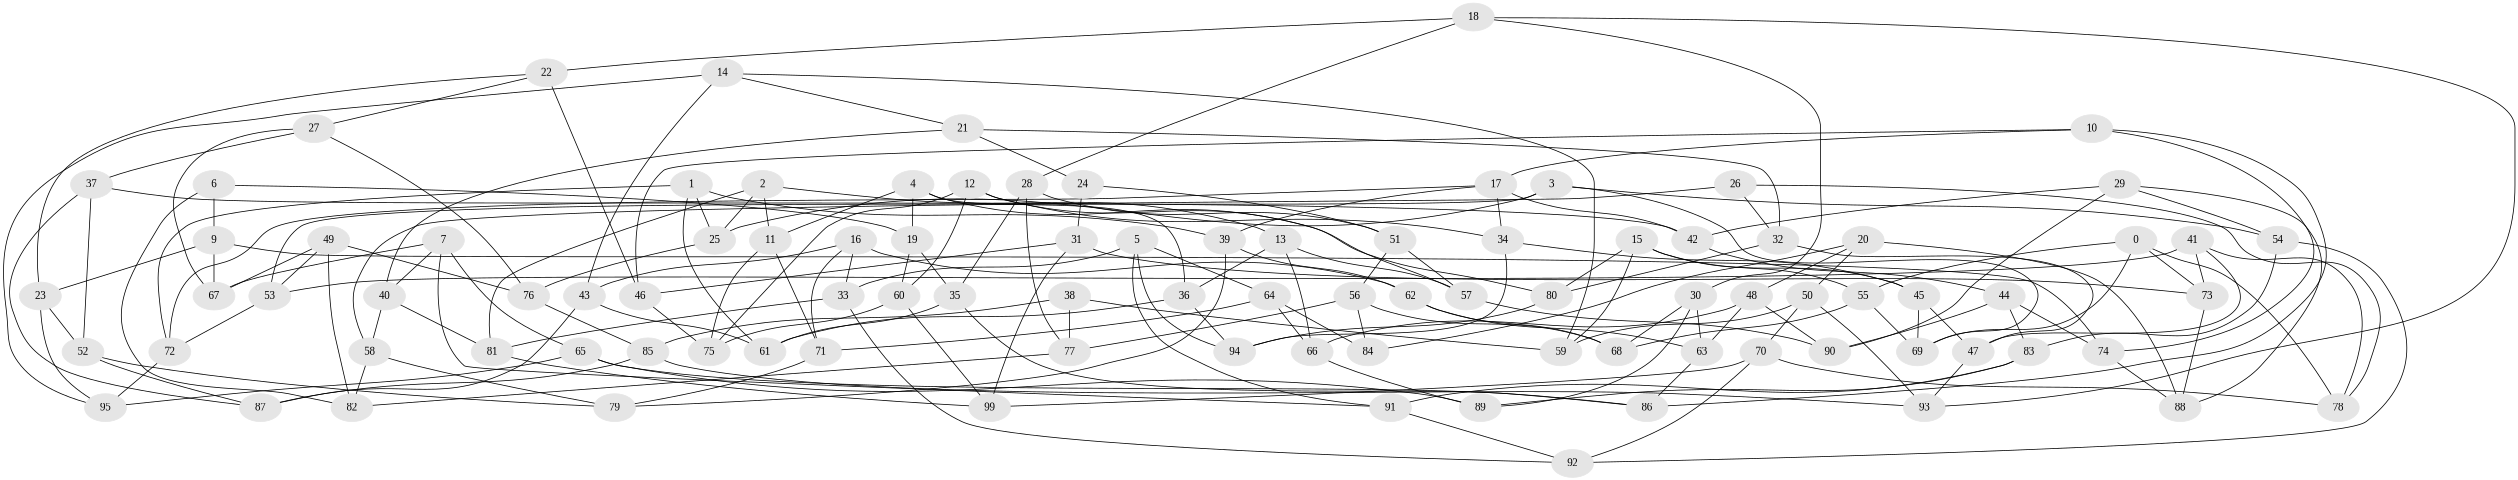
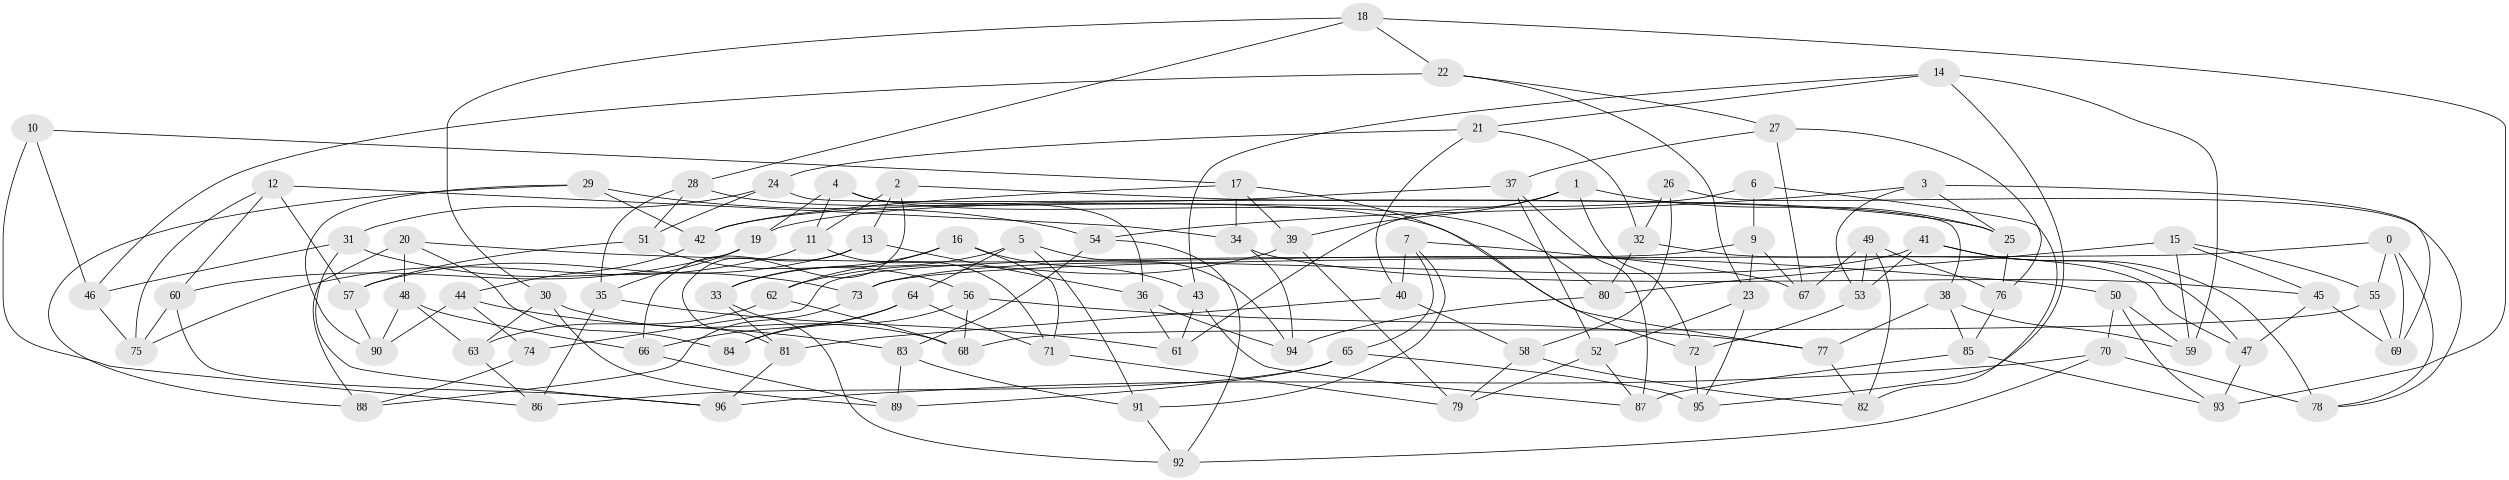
edge "24" -- "38": added
edge "10" -- "74": removed
node "99": label "99" -> "96"
